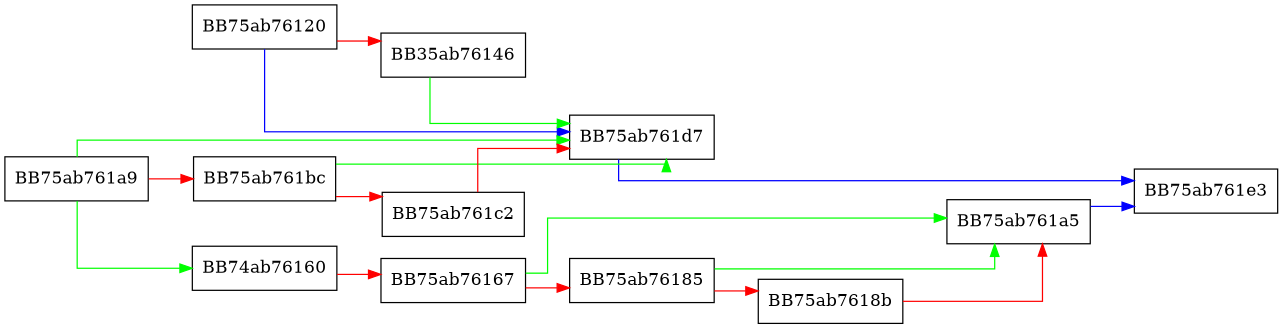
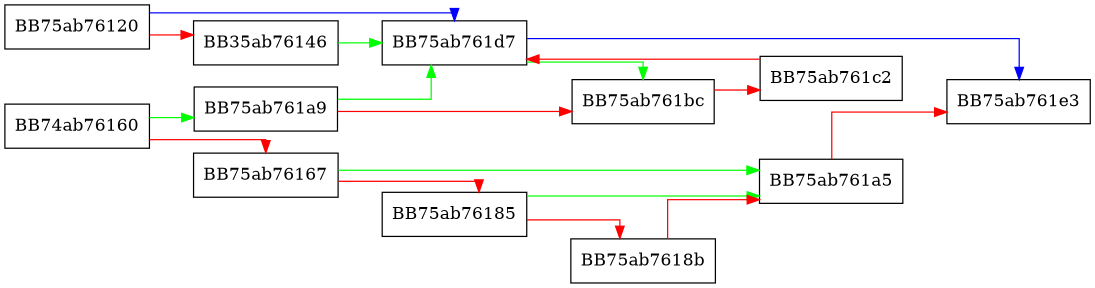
edge "BB75ab761bc" -> "BB75ab761d7": reversed
edge "BB75ab761a5" -> "BB75ab761e3": color blue -> red
edge "BB75ab761a9" -> "BB74ab76160": reversed
